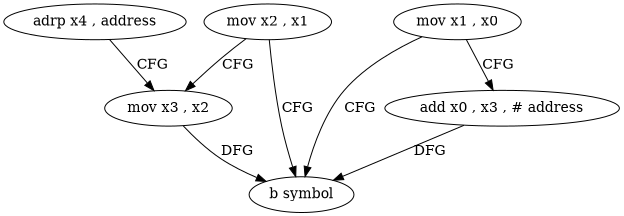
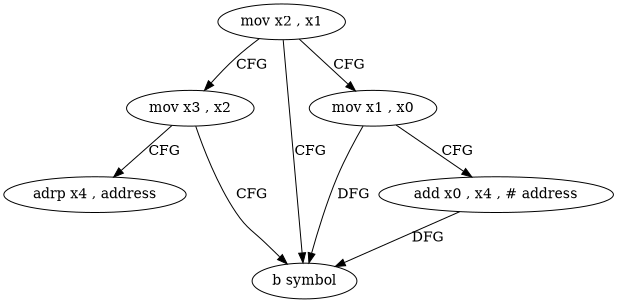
edge "adrp x4 , address" -> "mov x3 , x2": reversed
edge "mov x2 , x1" -> "mov x1 , x0": added, label "CFG"
edge "mov x1 , x0" -> "b symbol": label "CFG" -> "DFG"
node "add x0 , x3 , # address": label "add x0 , x3 , # address" -> "add x0 , x4 , # address"
edge "mov x3 , x2" -> "b symbol": label "DFG" -> "CFG"
